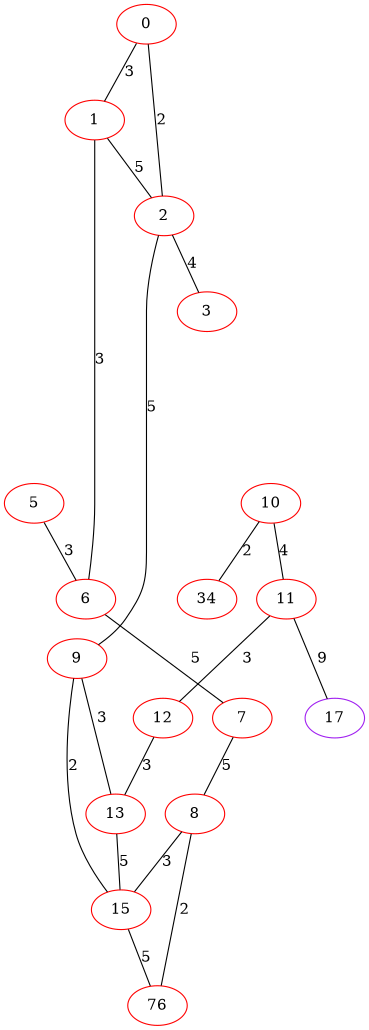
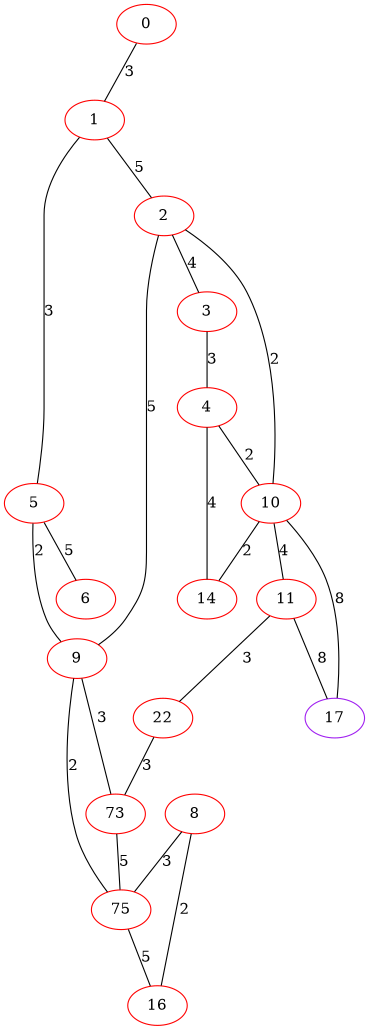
edge "0" -- "2": now "10" -- "2"
edge "1" -- "6": now "1" -- "5"
node "4": added
edge "5" -- "6": label "3" -> "5"
edge "5" -- "9": added, label "2"
node "34": label "34" -> "14"
edge "10" -- "17": added, label "8"
edge "11" -- "17": label "9" -> "8"
node "12": label "12" -> "22"
node "7": removed
node "13": label "13" -> "73"
node "15": label "15" -> "75"
node "76": label "76" -> "16"
